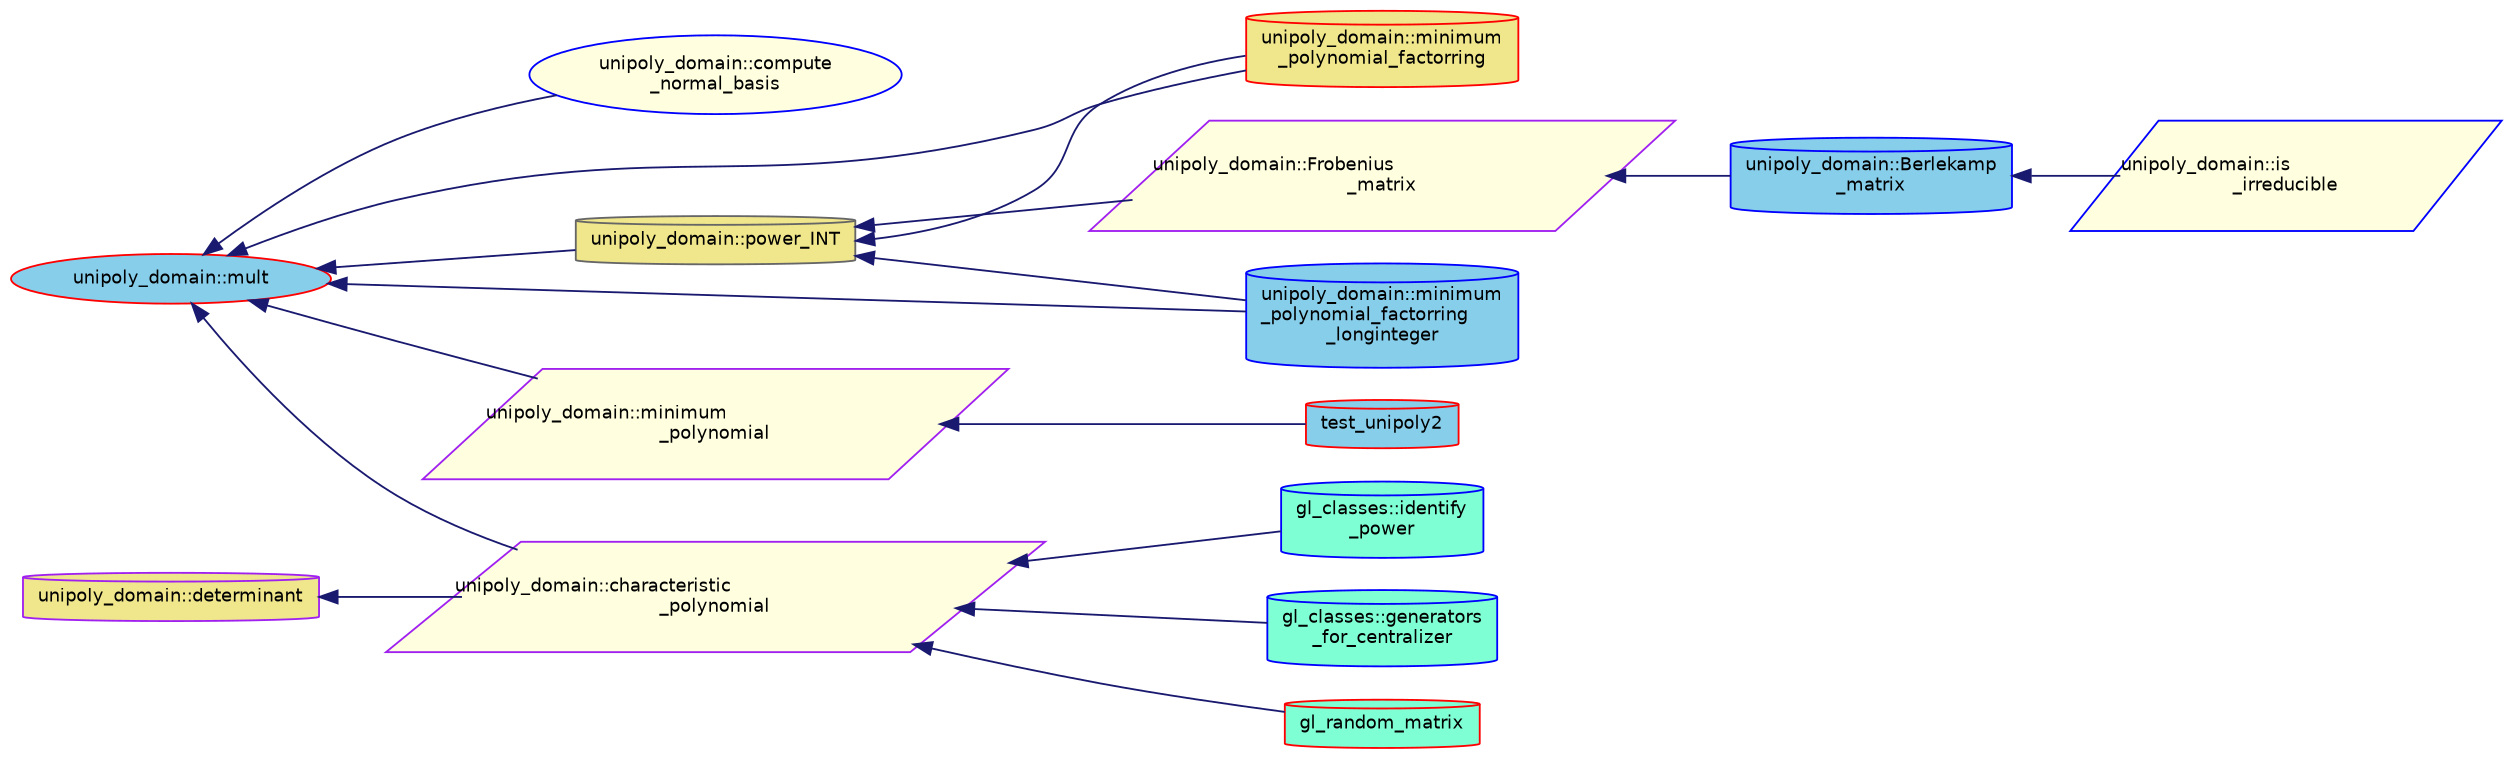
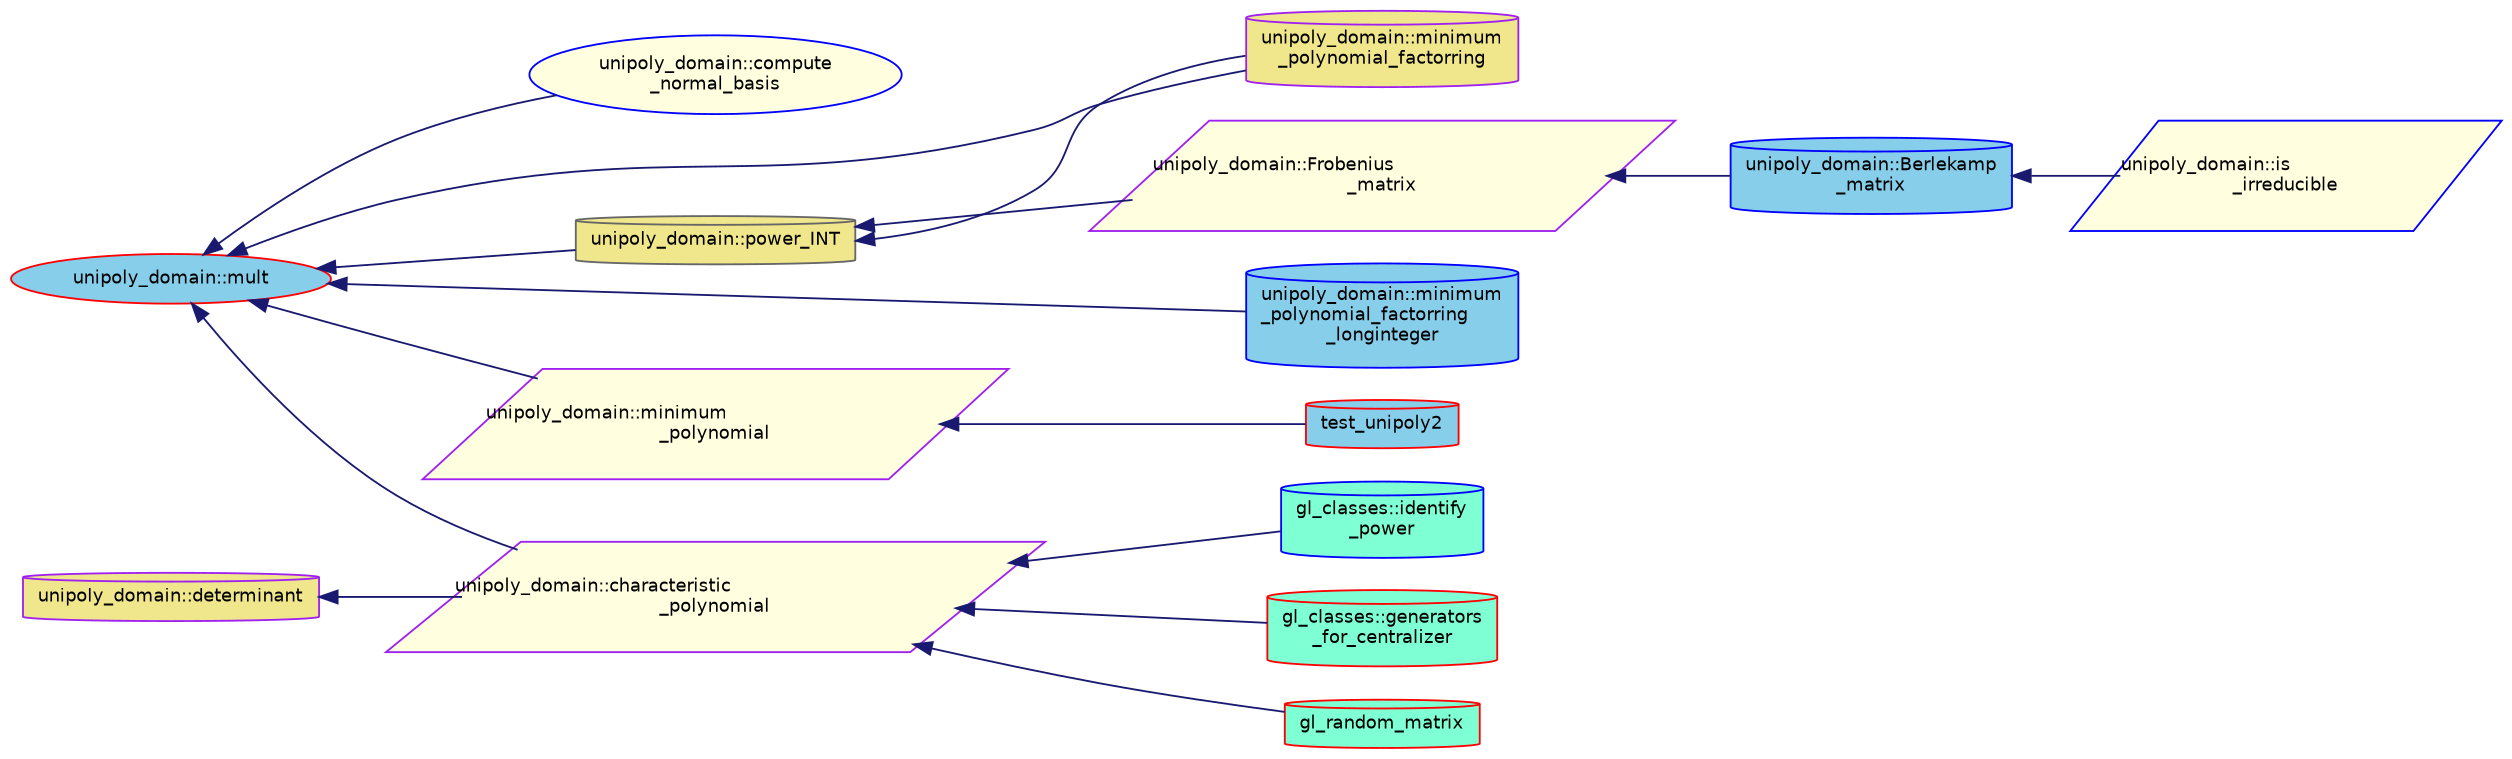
node "unipoly_domain::minimum _polynomial_factorring": color red -> purple
edge "unipoly_domain::minimum _polynomial_factorring _longinteger" -> "unipoly_domain::power_INT": removed
node "gl_classes::generators _for_centralizer": color blue -> red
